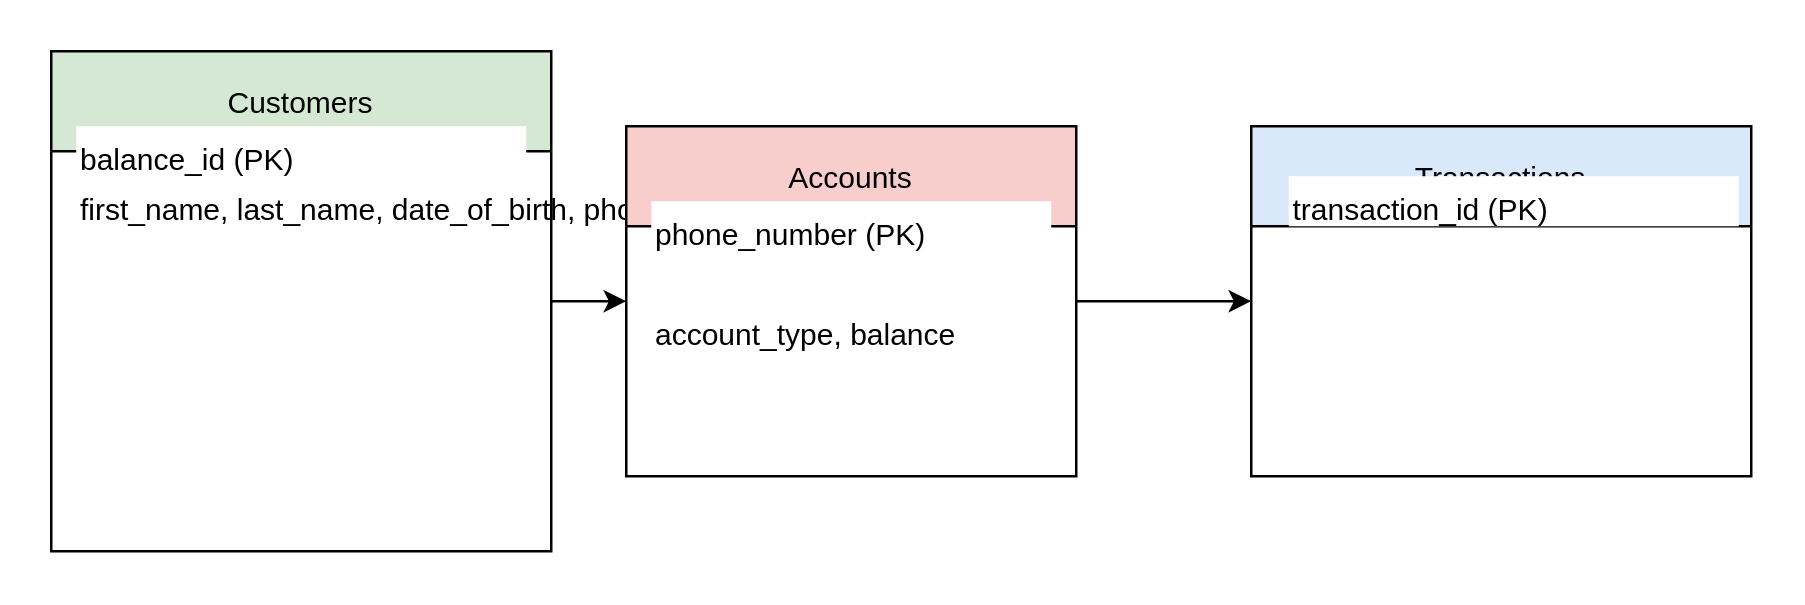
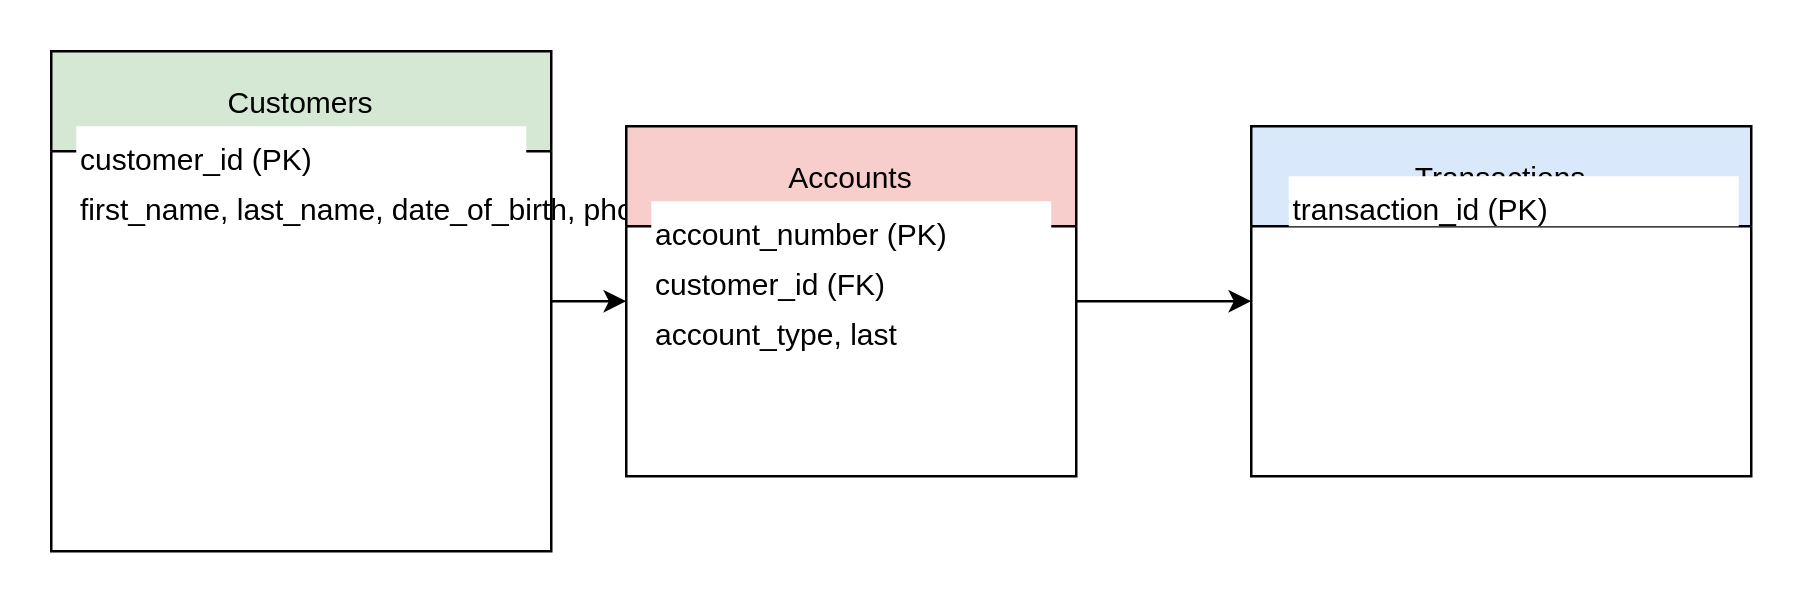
node "balance_id (PK)": label "balance_id (PK)" -> "customer_id (PK)"
node "phone_number (PK)": label "phone_number (PK)" -> "account_number (PK)"
node "customer_id (FK)": added
node "account_type, balance": label "account_type, balance" -> "account_type, last"
